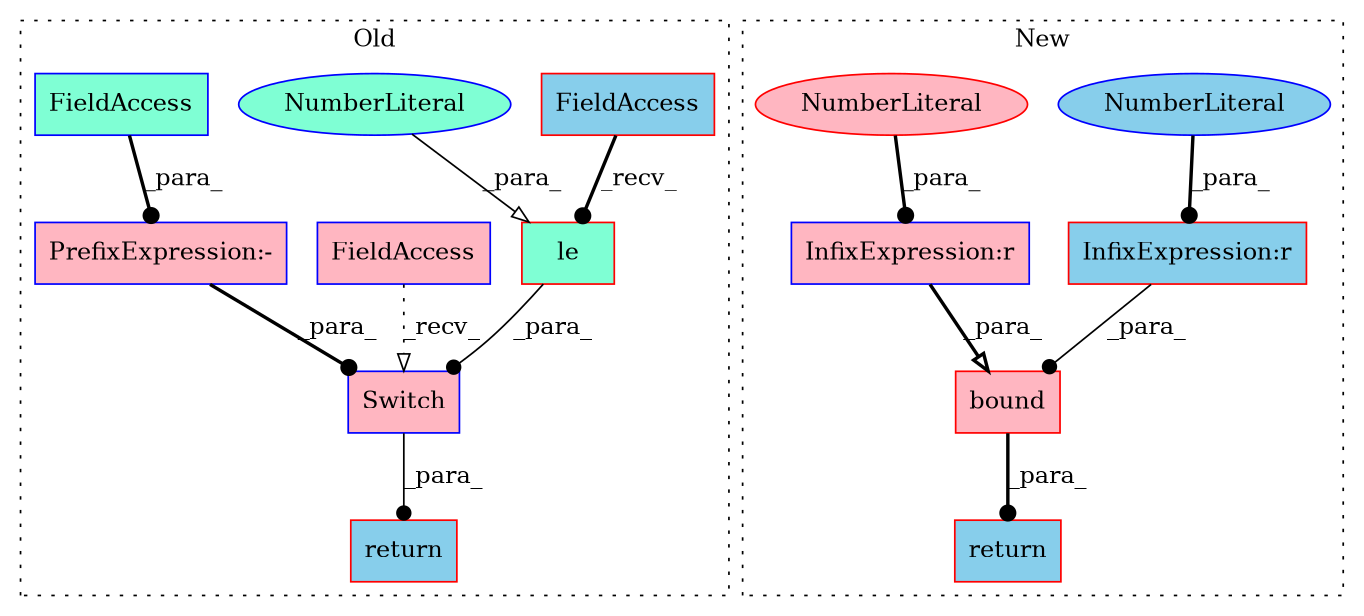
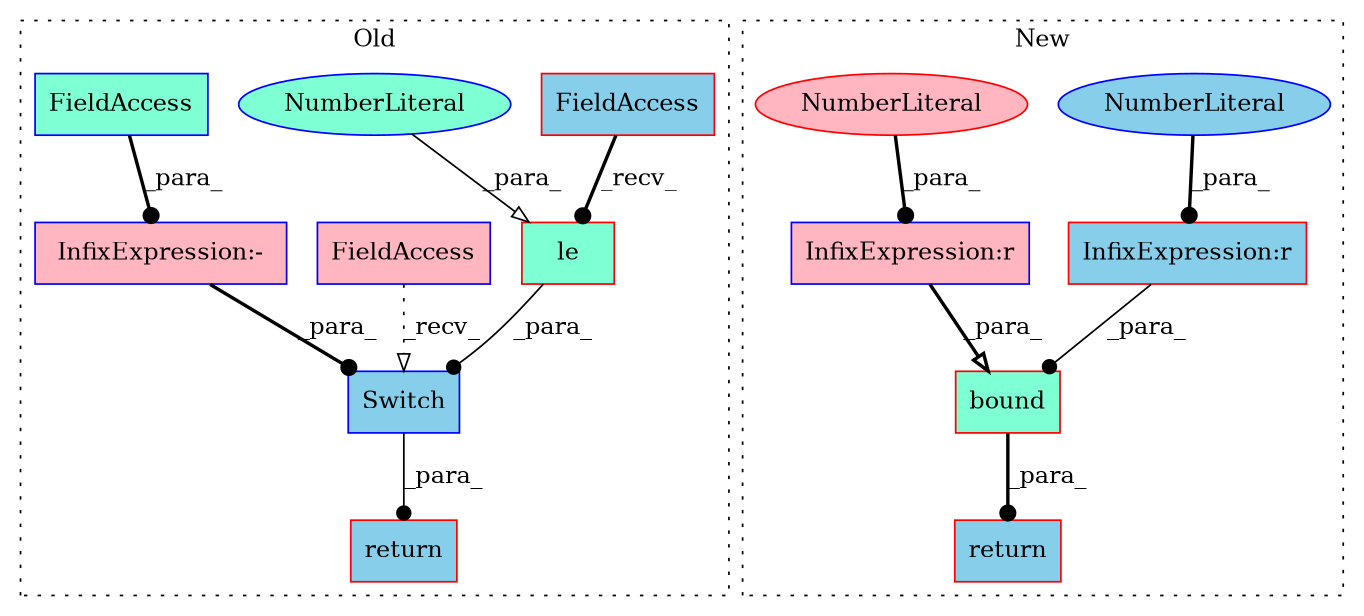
node "PrefixExpression:-": label "PrefixExpression:-" -> "InfixExpression:-"
node "Switch": fillcolor lightpink -> skyblue
node "bound": fillcolor lightpink -> aquamarine
